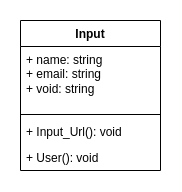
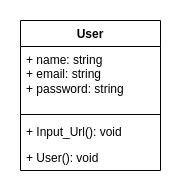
node "Input": label "Input" -> "User"
node "+ name: string + email: string + void: string": label "+ name: string + email: string + void: string" -> "+ name: string + email: string + password: string"
